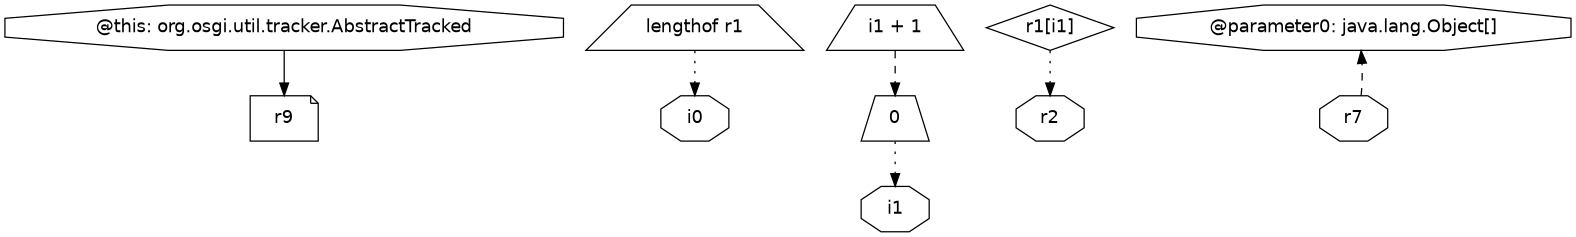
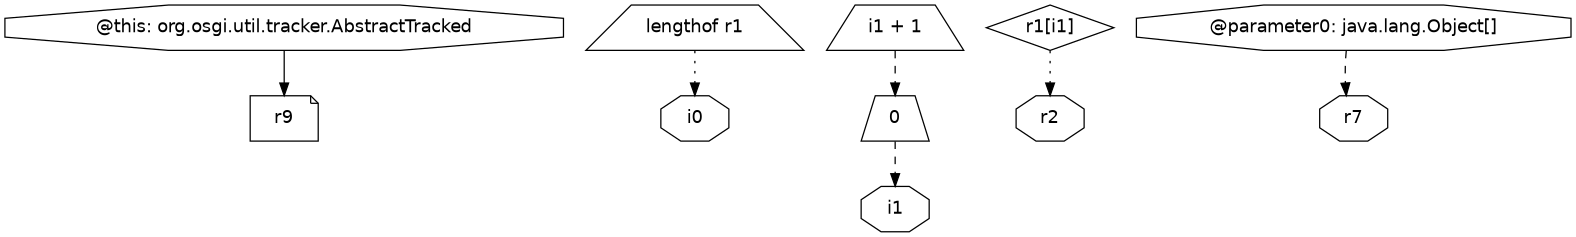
edge "r7" -> "@parameter0: java.lang.Object[]": reversed
edge "0" -> "i1": style dotted -> dashed
